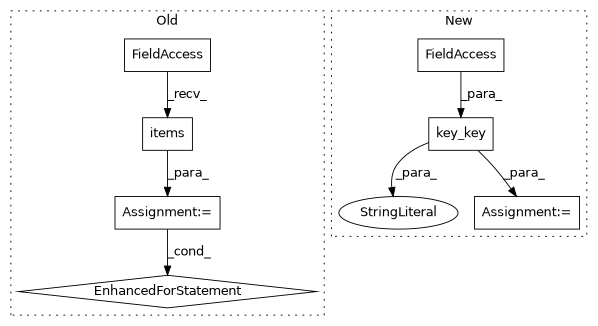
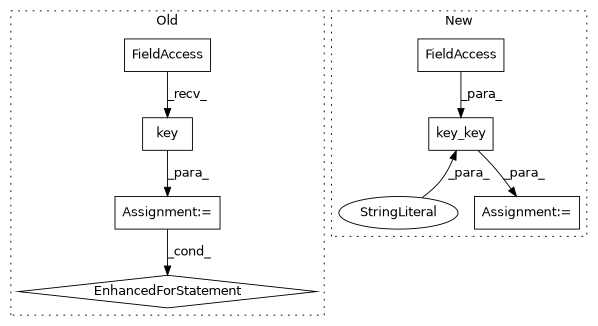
node "items": label "items" -> "key"
edge "key_key" -> "StringLiteral": reversed
